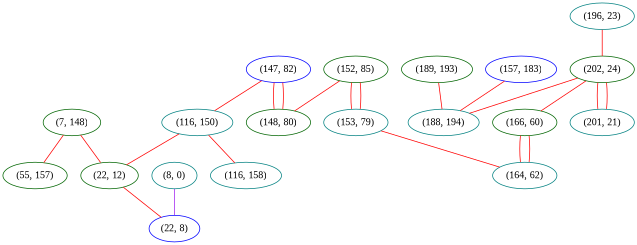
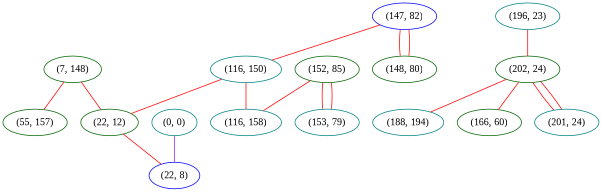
node "(189, 193)": removed
node "(157, 183)": removed
edge "(152, 85)" -- "(148, 80)": now "(152, 85)" -- "(116, 158)"
node "(201, 21)": label "(201, 21)" -> "(201, 24)"
node "(8, 0)": label "(8, 0)" -> "(0, 0)"
node "(164, 62)": removed
